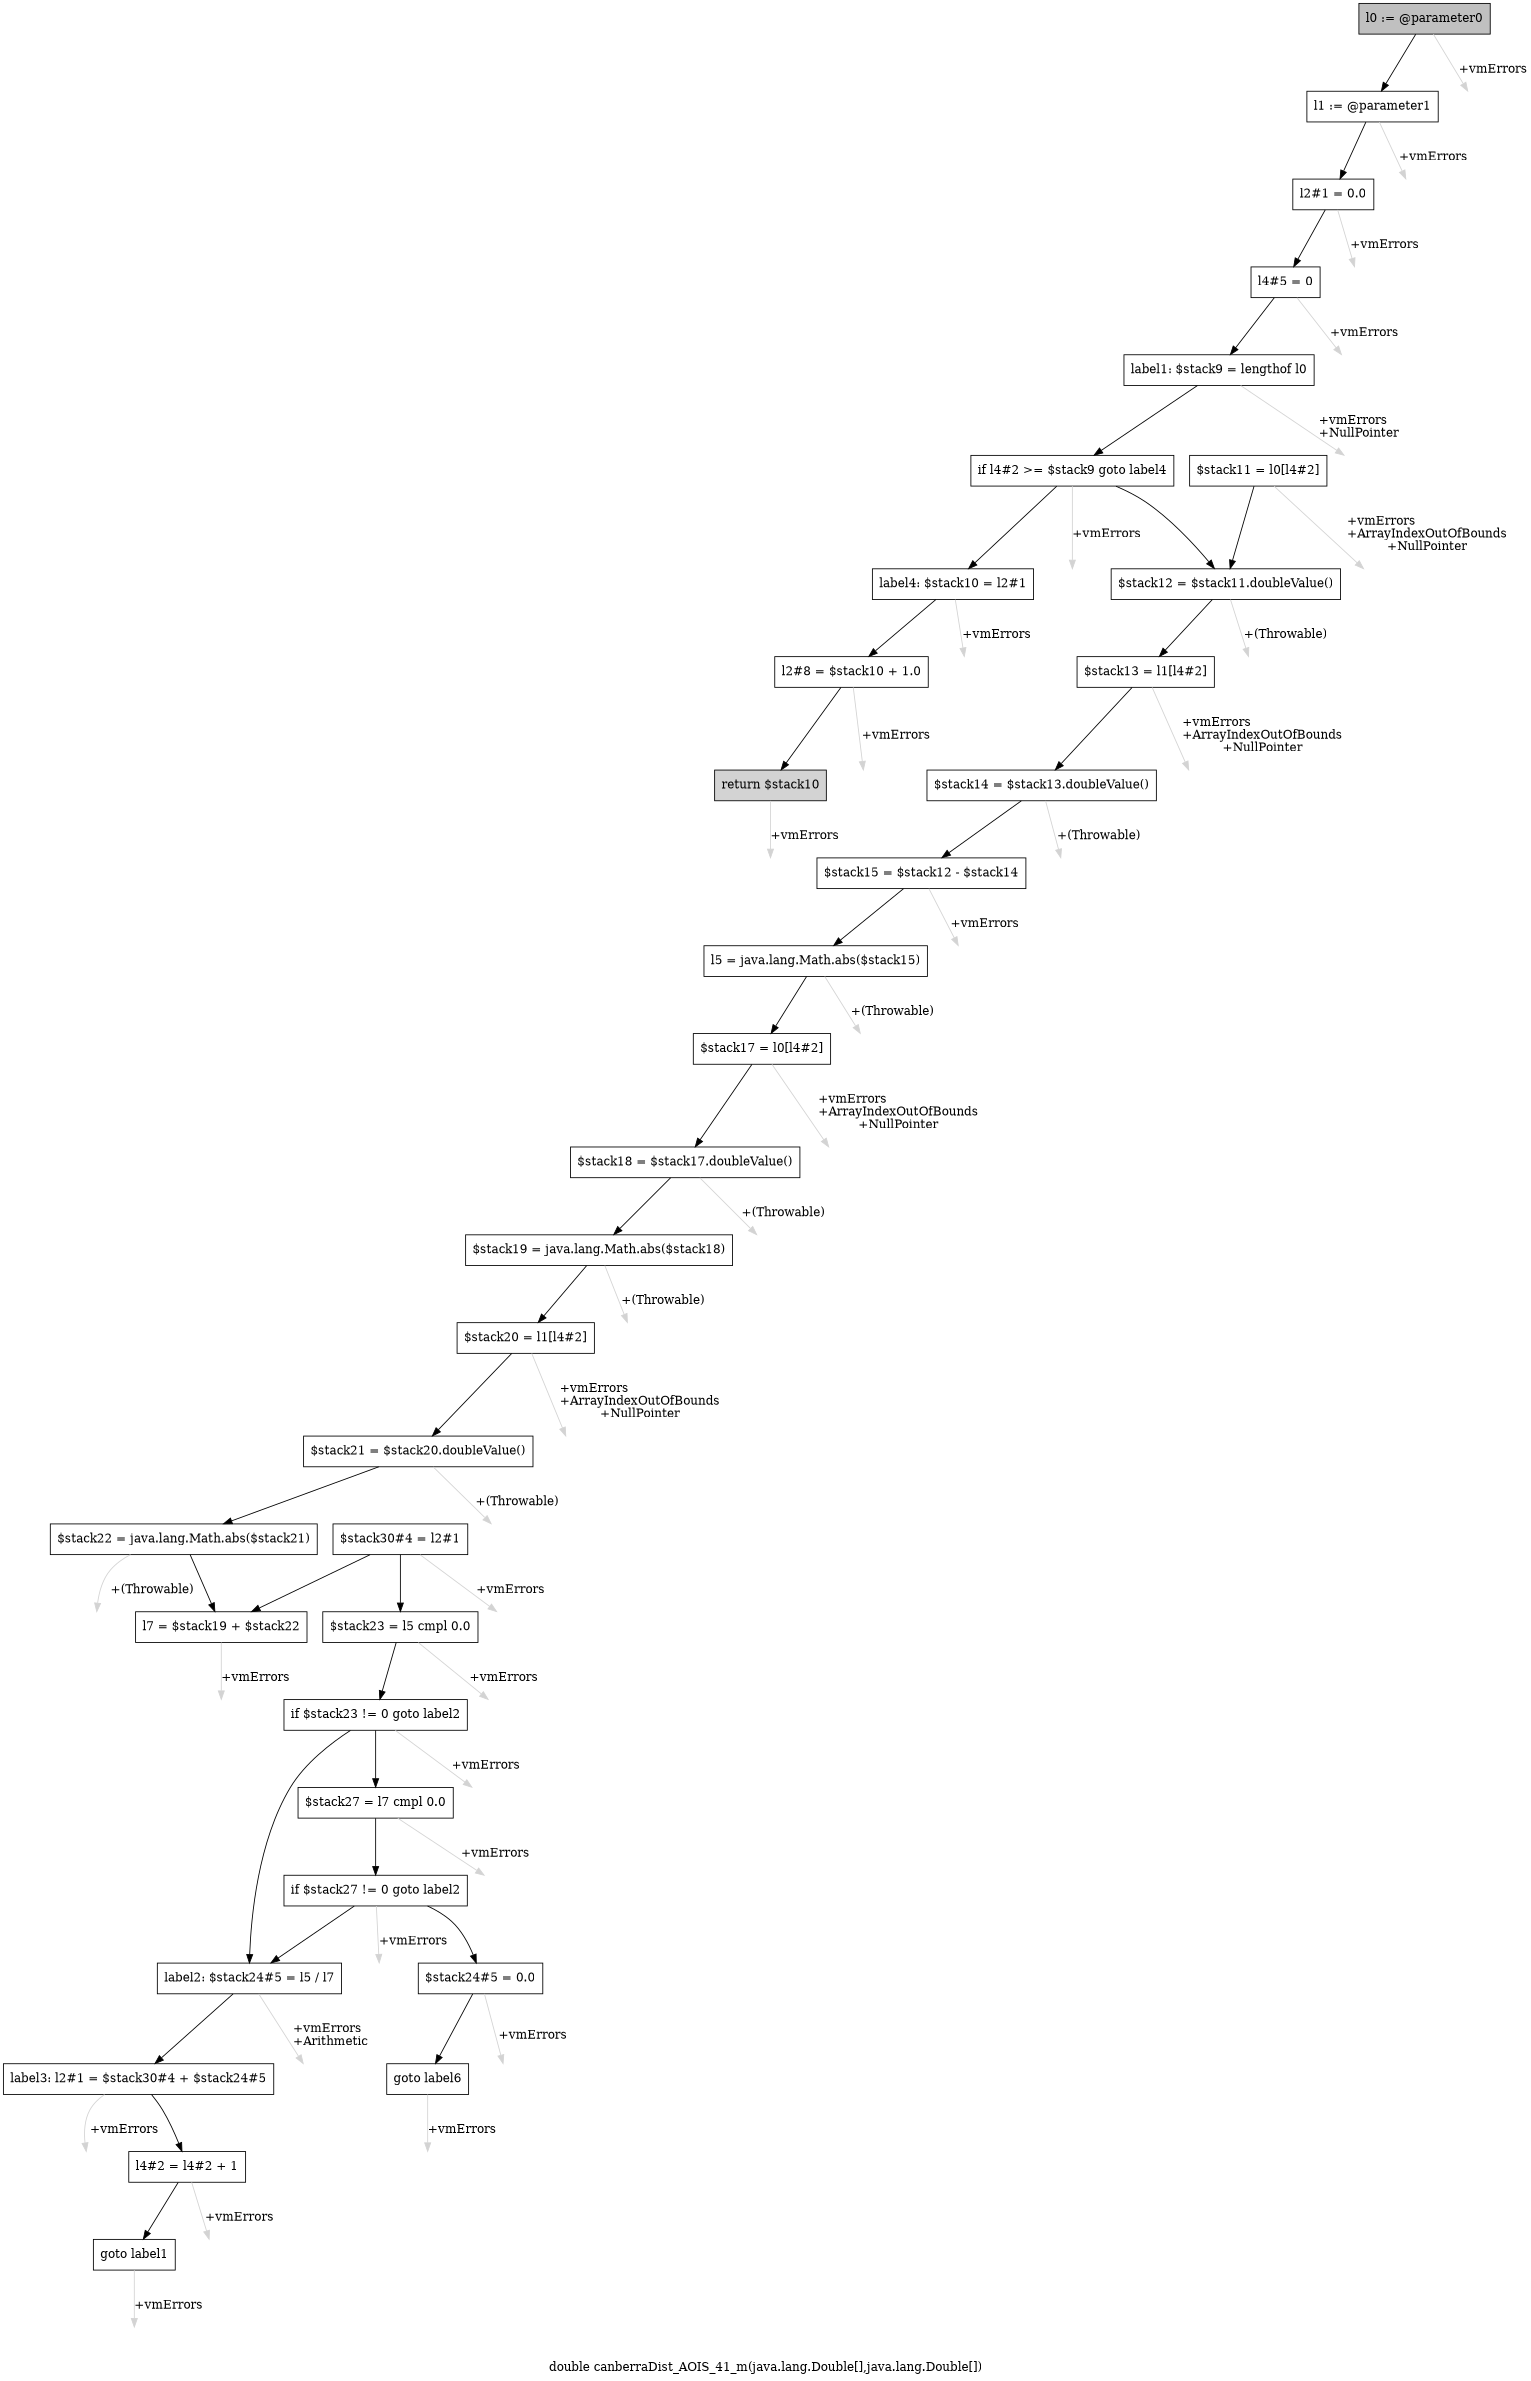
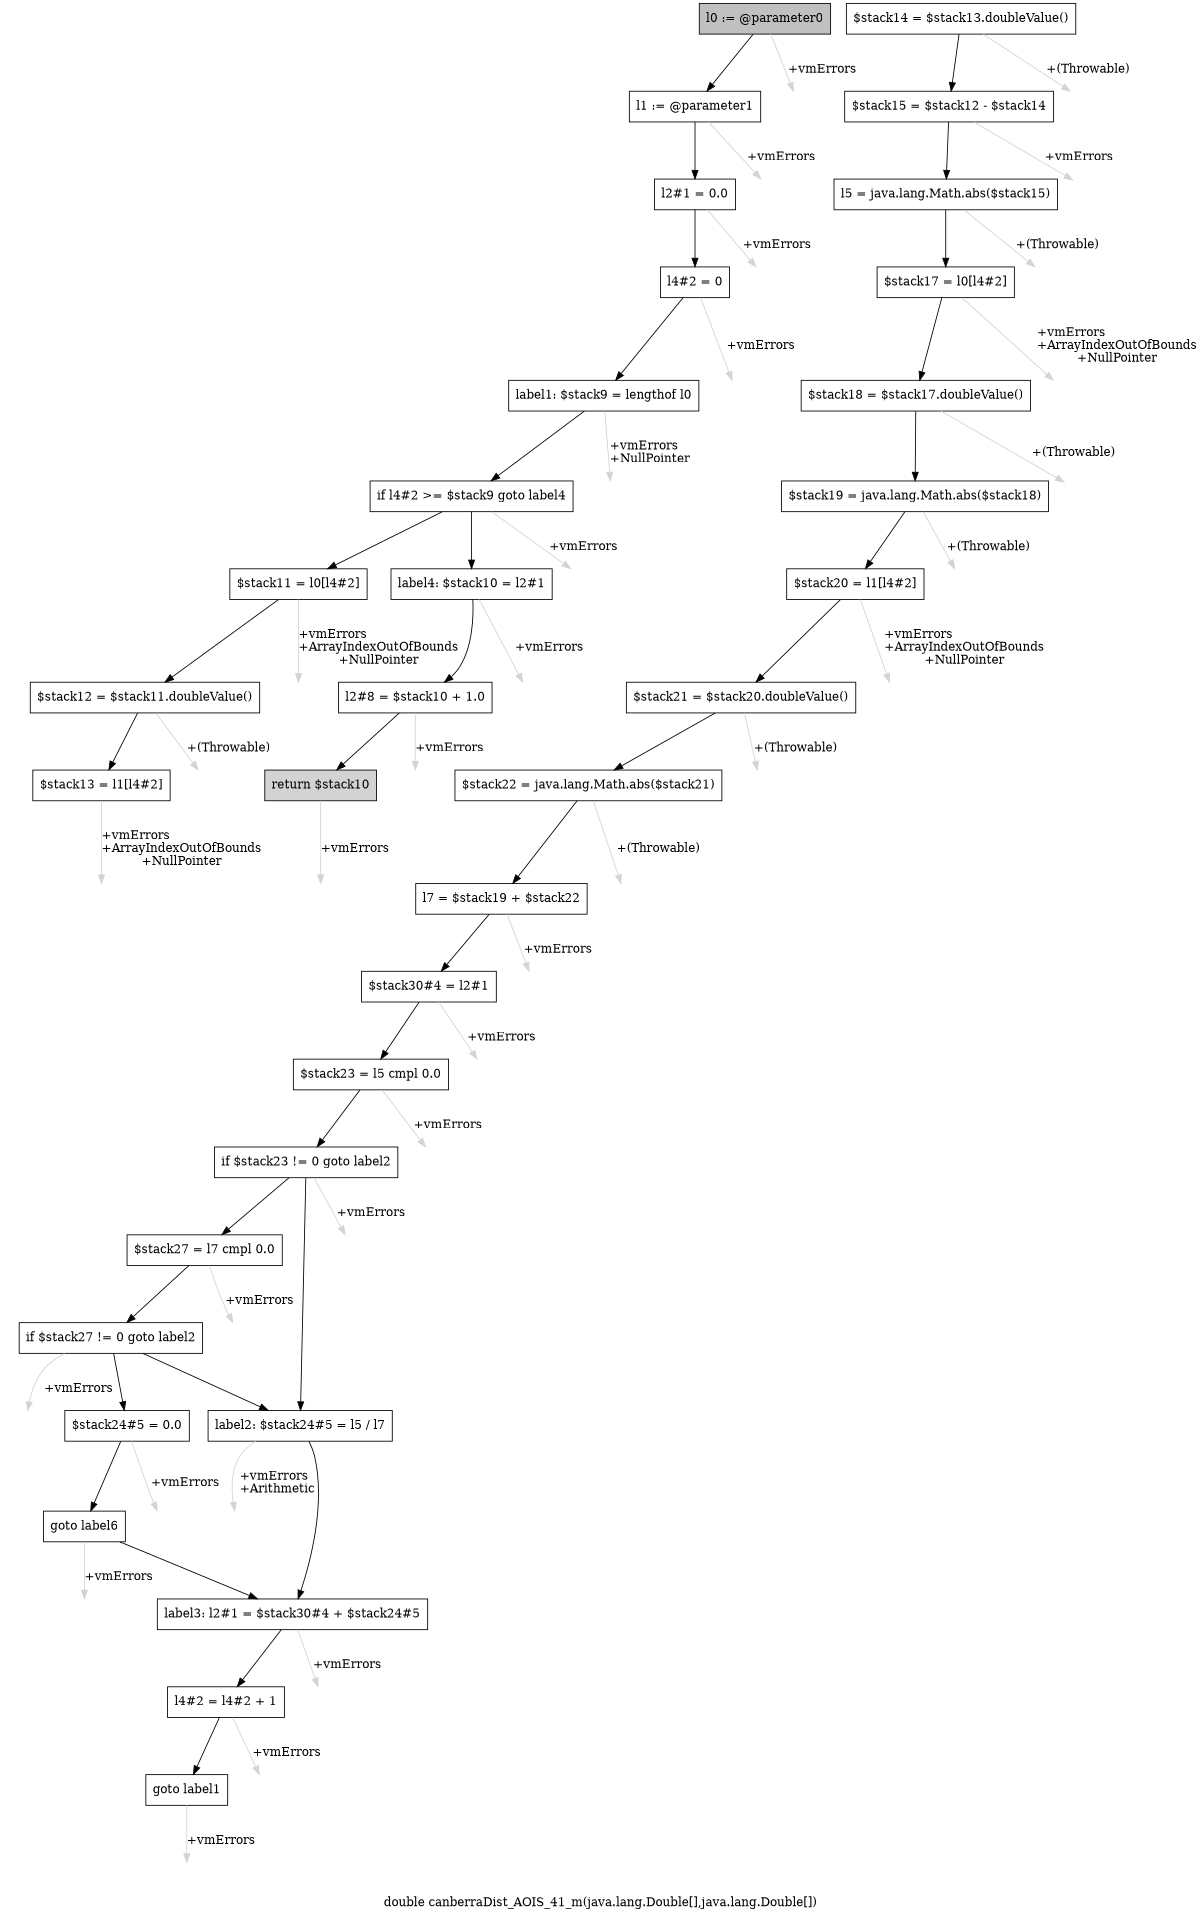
node "l4#5 = 0": label "l4#5 = 0" -> "l4#2 = 0"
edge "if l4#2 >= $stack9 goto label4" -> "$stack12 = $stack11.doubleValue()": now "if l4#2 >= $stack9 goto label4" -> "$stack11 = l0[l4#2]"
edge "$stack13 = l1[l4#2]" -> "$stack14 = $stack13.doubleValue()": removed
edge "goto label6" -> "label3: l2#1 = $stack30#4 + $stack24#5": added
edge "$stack30#4 = l2#1" -> "l7 = $stack19 + $stack22": reversed
